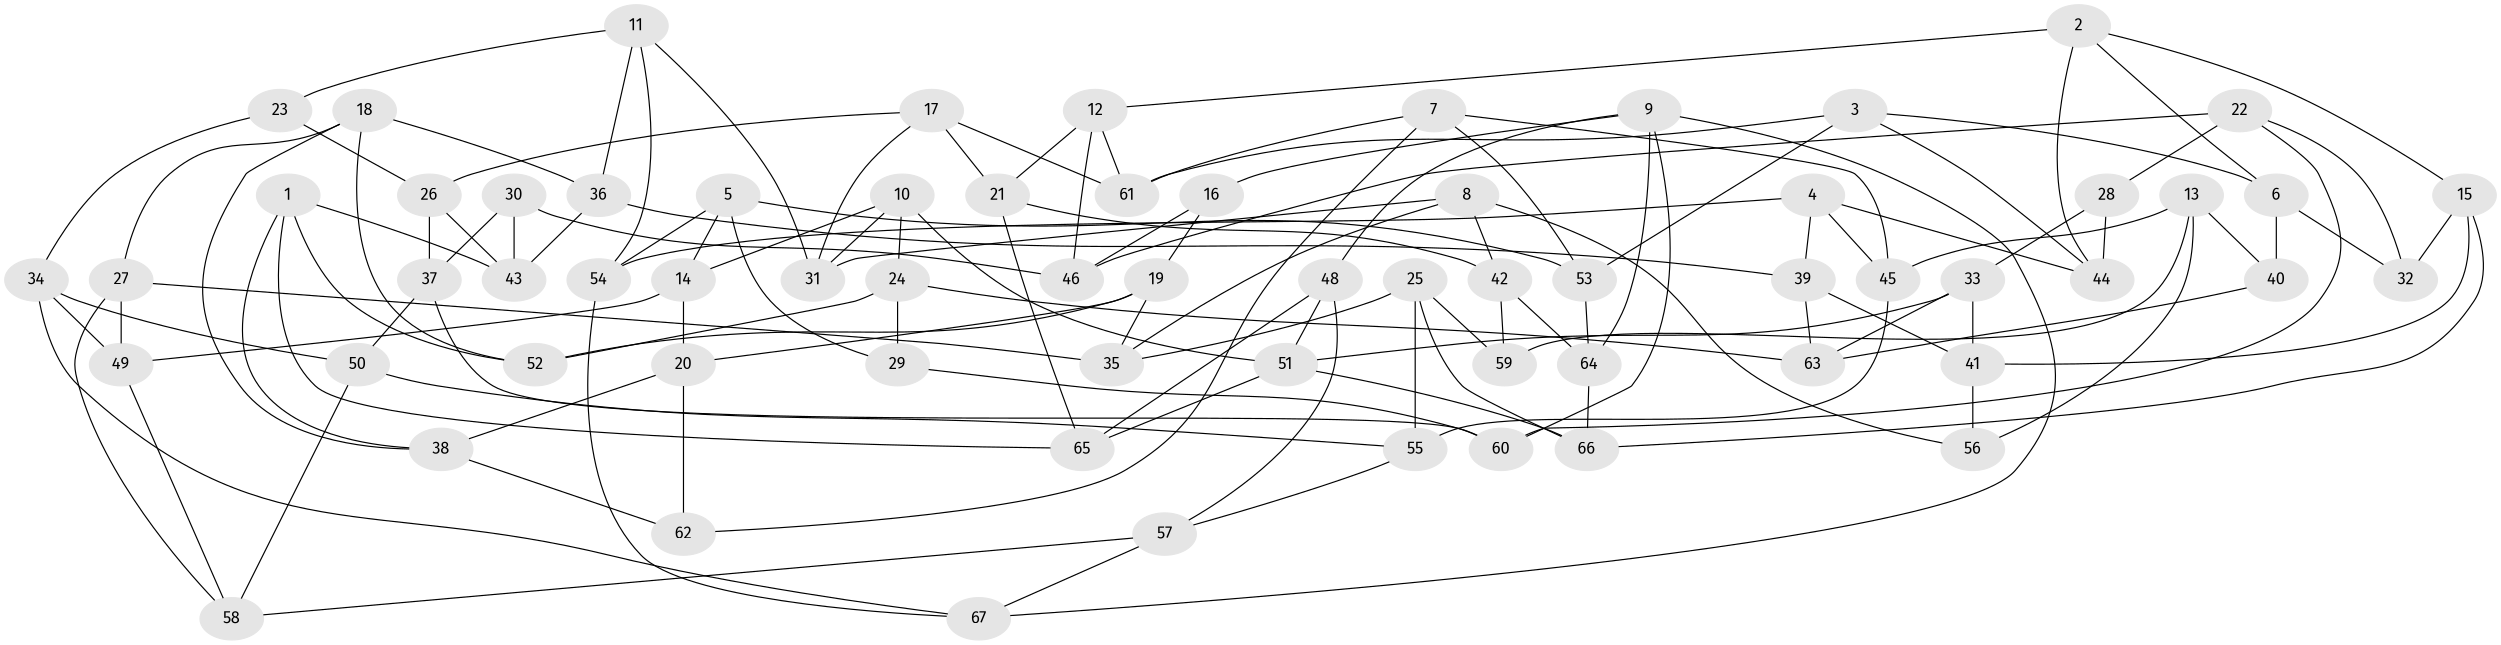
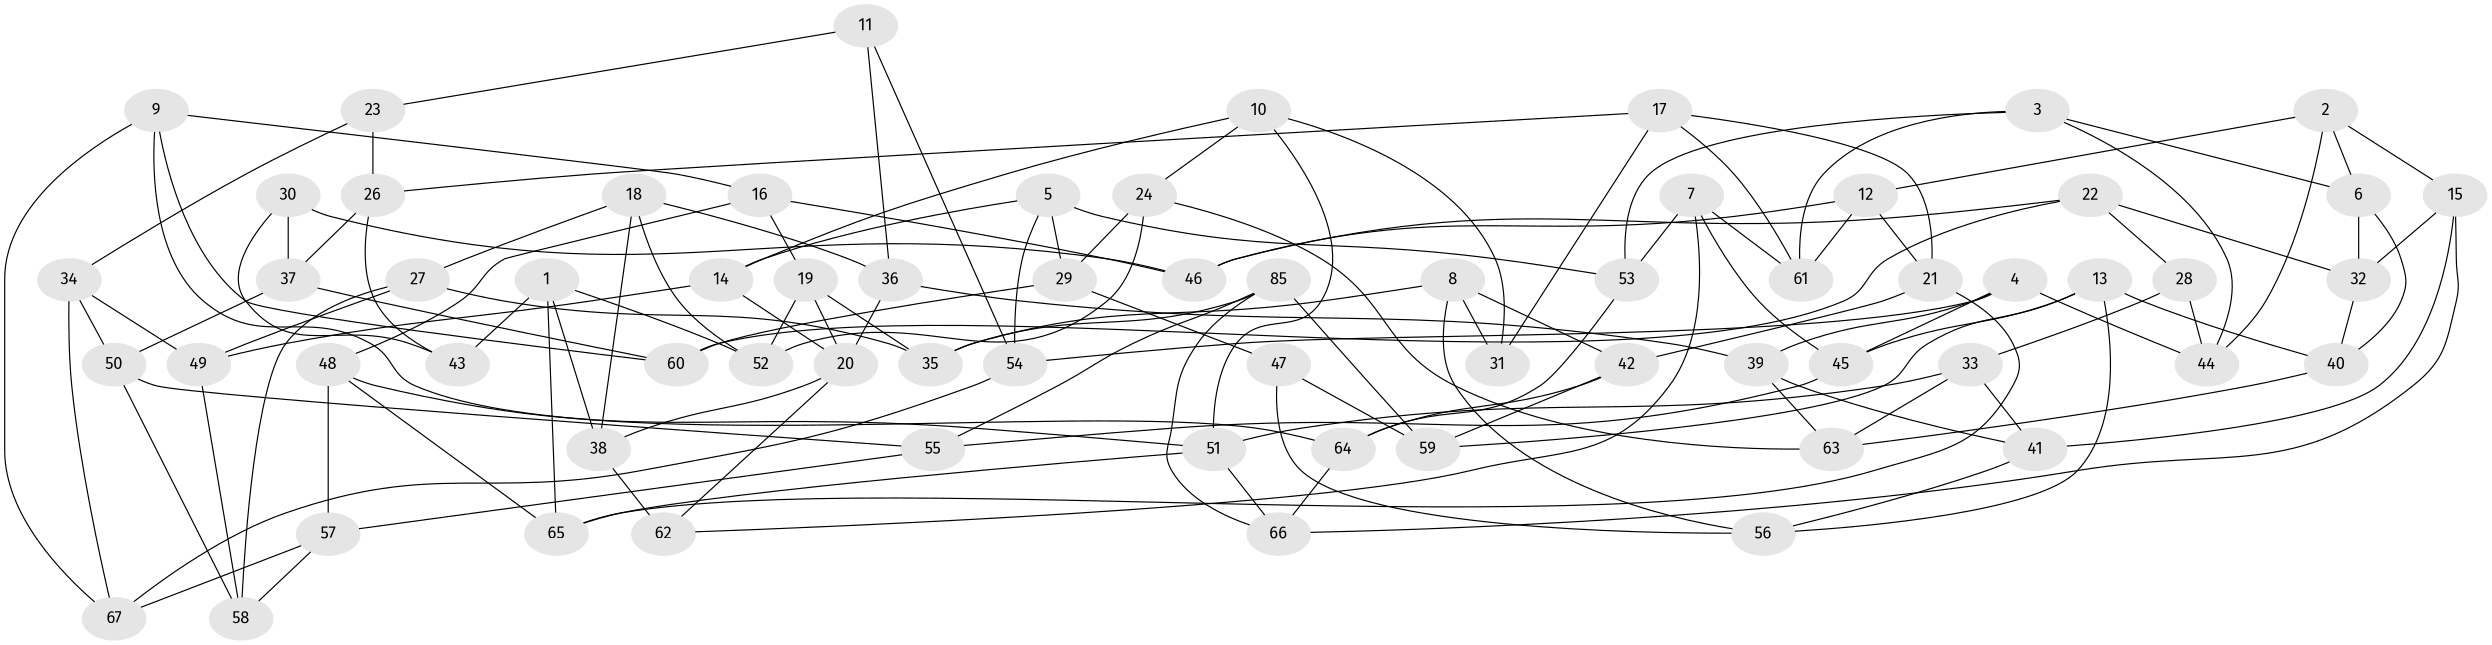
edge "11" -- "31": removed
edge "9" -- "48": now "16" -- "48"
edge "36" -- "43": now "36" -- "20"
node "25": label "25" -> "85"
edge "32" -- "40": added
node "47": added
